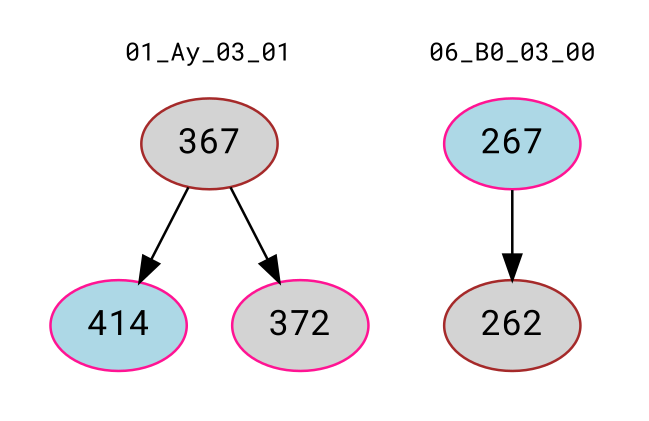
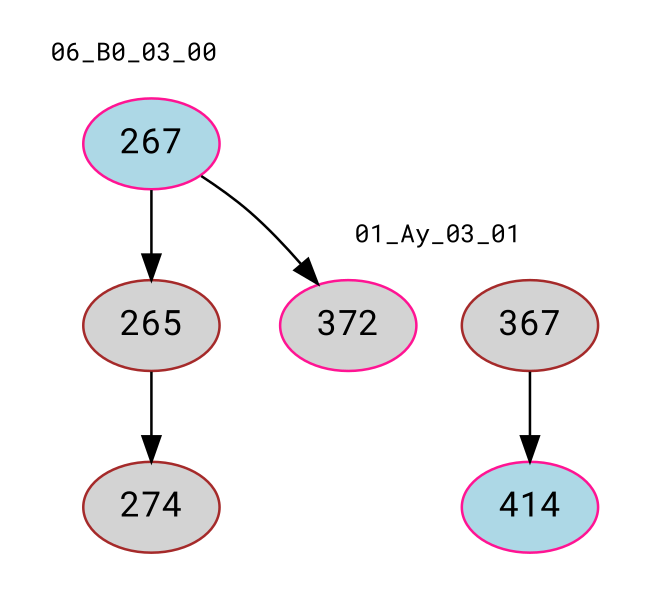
edge "367" -> "372": now "267" -> "372"
node "262": label "262" -> "265"
node "274": added
